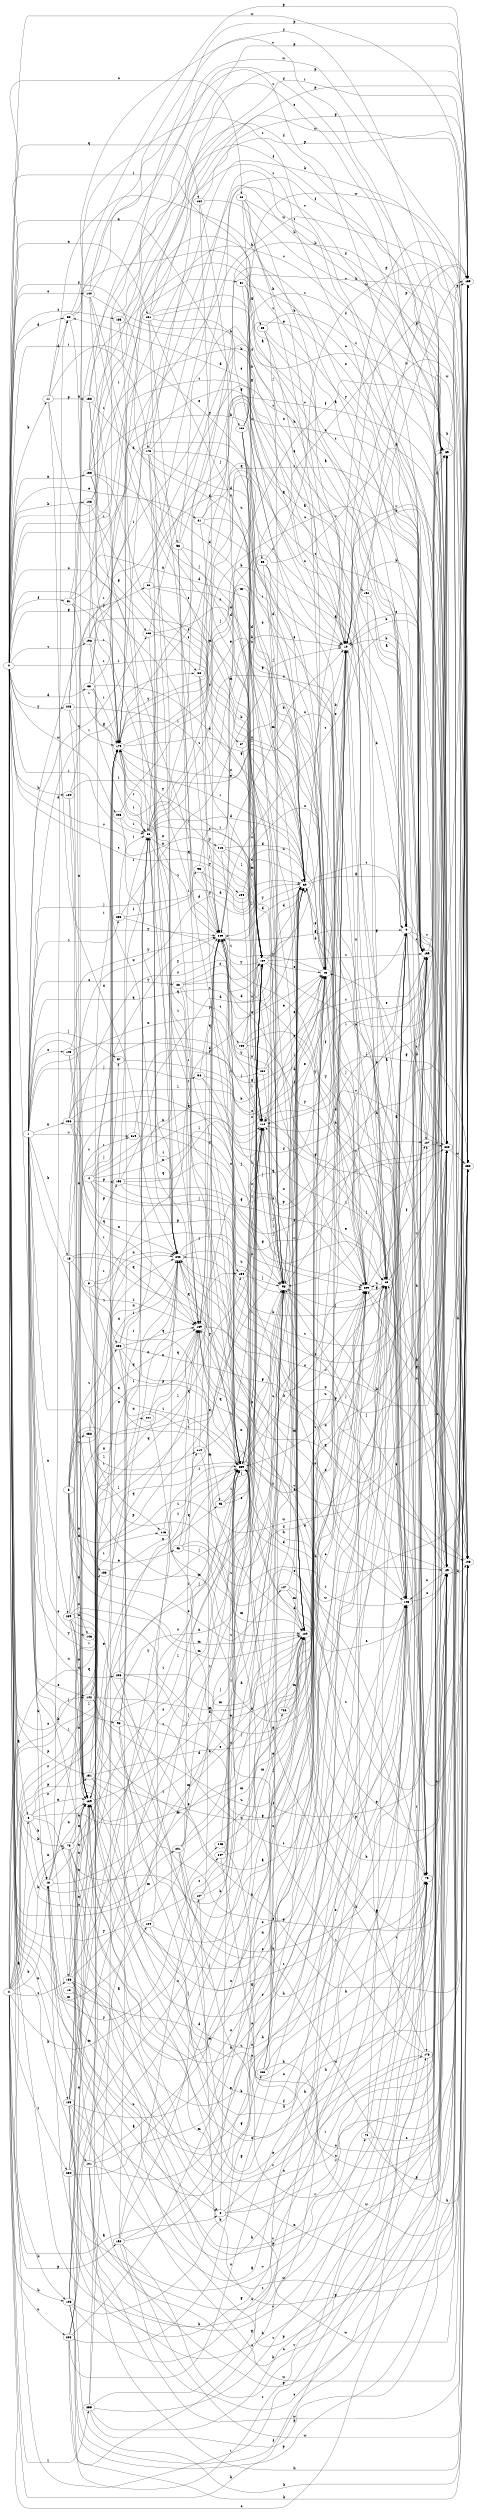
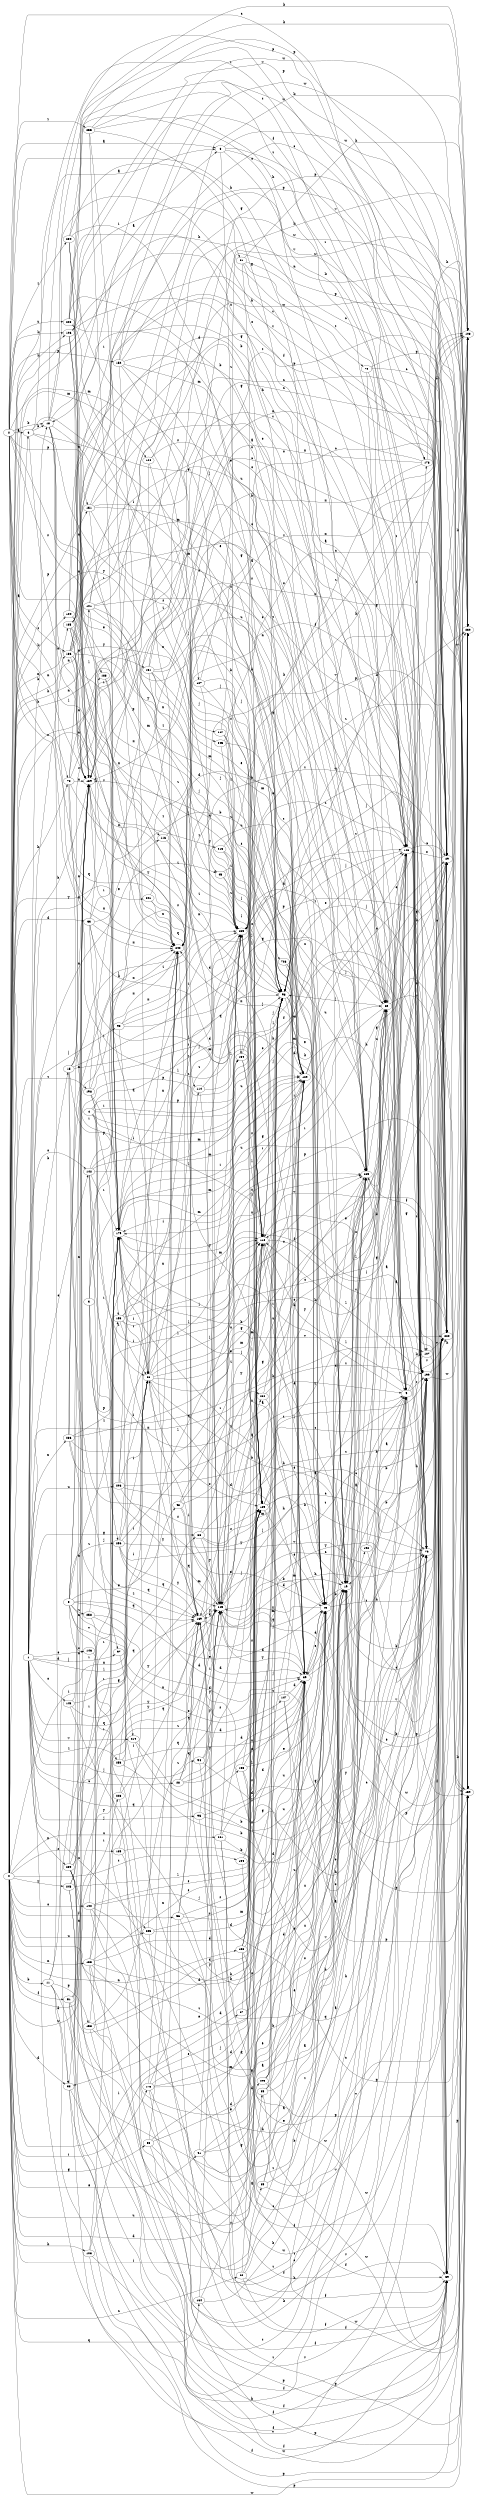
edge "213" -> "39": removed, label "d"
edge "201" -> "169": removed, label "q"
node "16": removed
